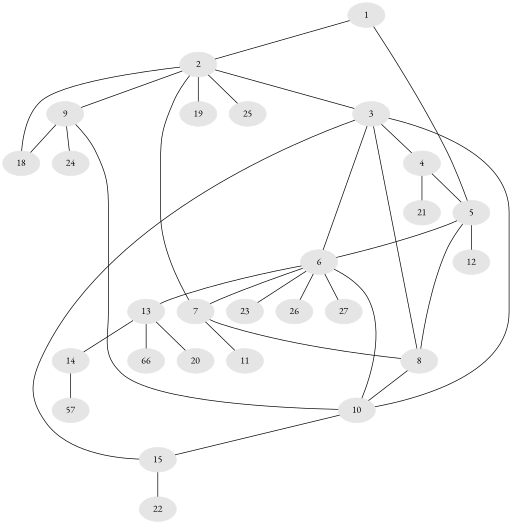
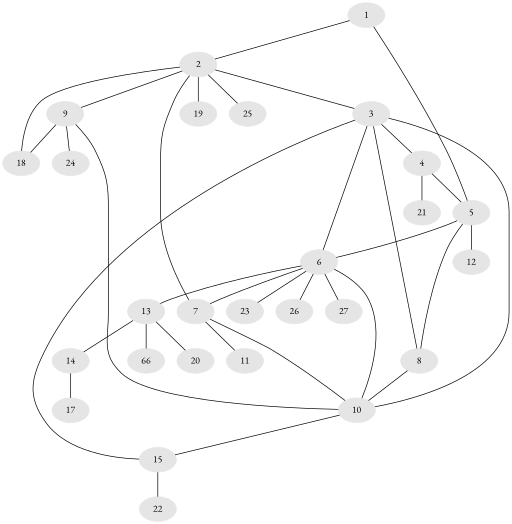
edge "7" -- "8": now "7" -- "10"
node "57": label "57" -> "17"
